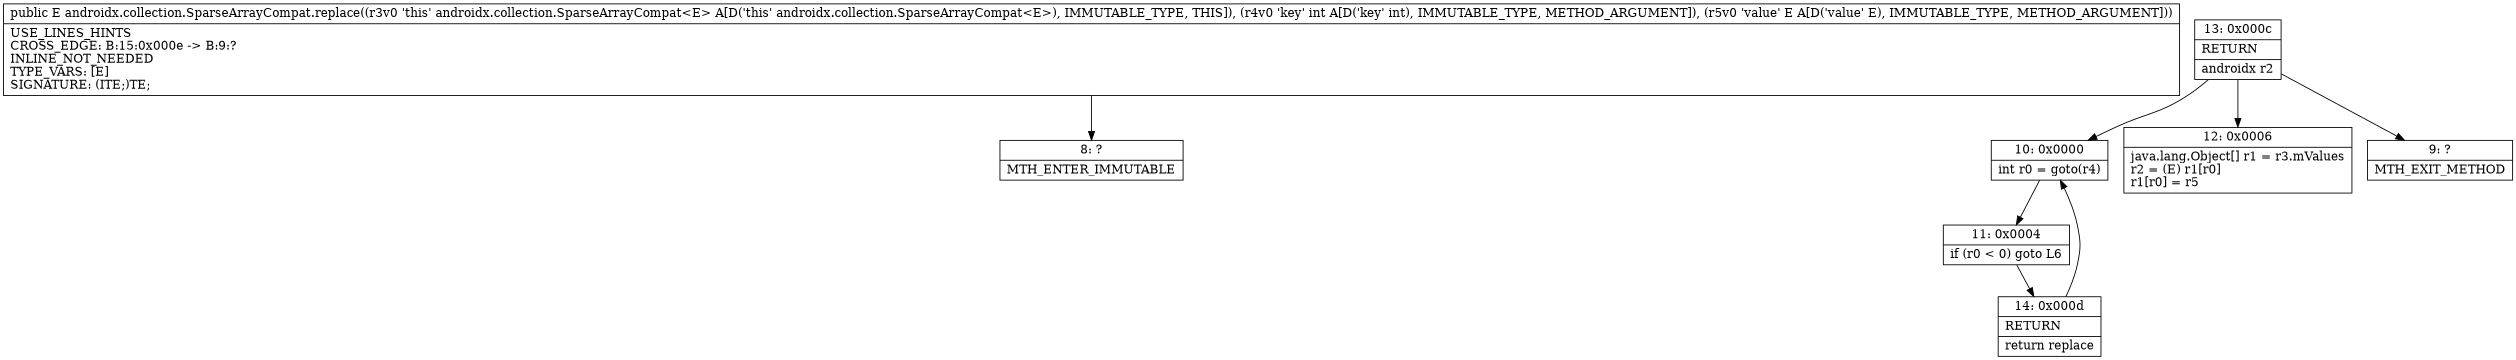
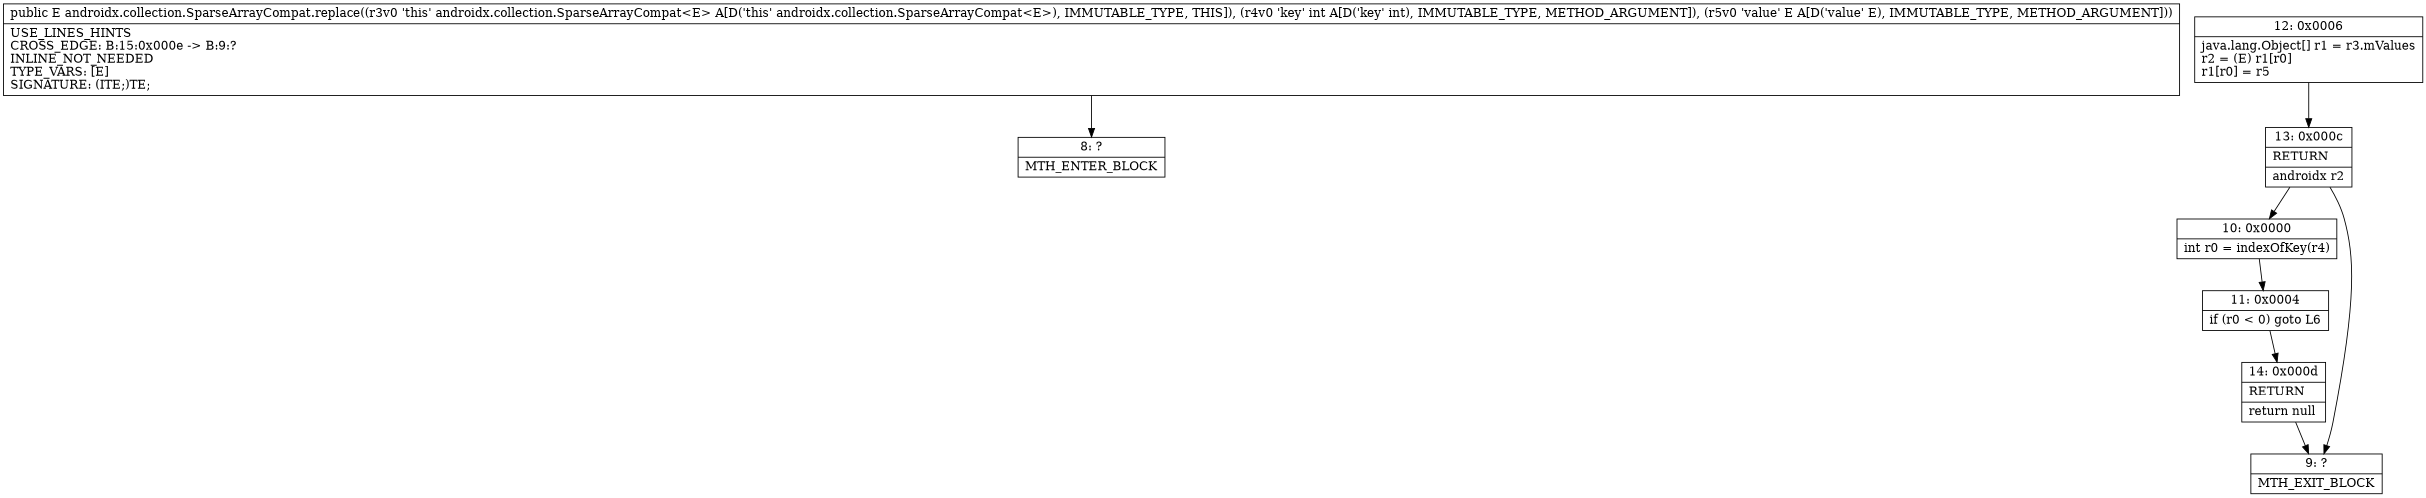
edge "13: 0x000c" -> "12: 0x0006": reversed
node "8: ?": text "MTH_ENTER_IMMUTABLE" -> "MTH_ENTER_BLOCK"
node "10: 0x0000": text "int r0 = goto(r4)" -> "int r0 = indexOfKey(r4)"
node "9: ?": text "MTH_EXIT_METHOD" -> "MTH_EXIT_BLOCK"
edge "14: 0x000d" -> "10: 0x0000": now "14: 0x000d" -> "9: ?"
node "14: 0x000d": text "return replace" -> "return null"
